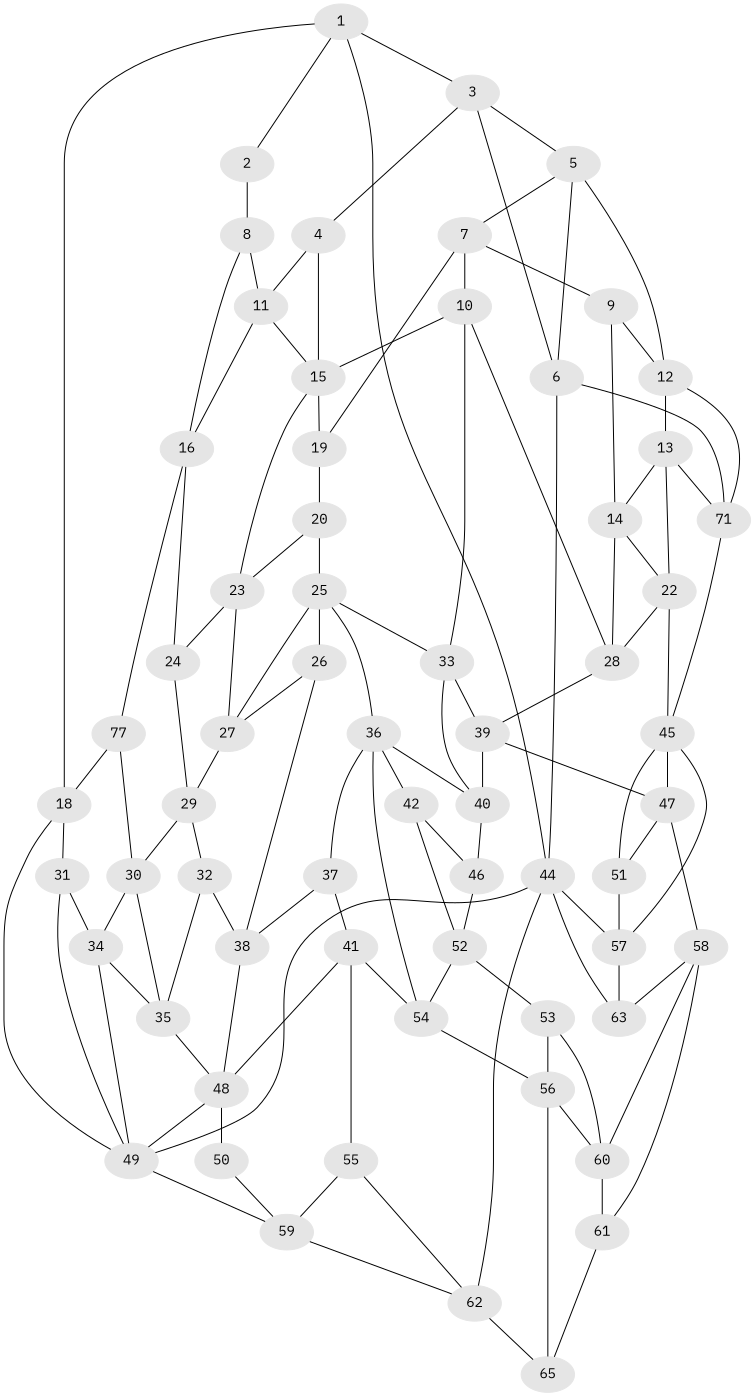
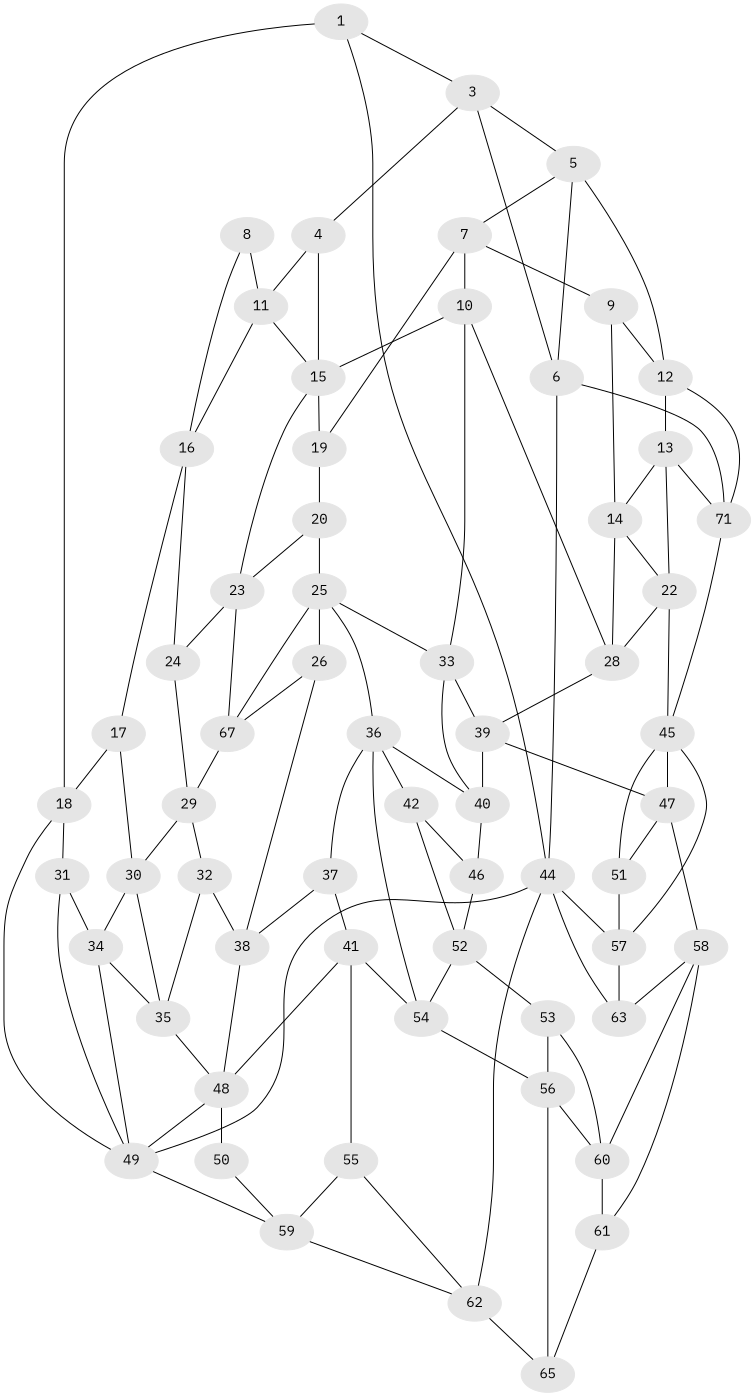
node "2": removed
node "77": label "77" -> "17"
node "27": label "27" -> "67"
